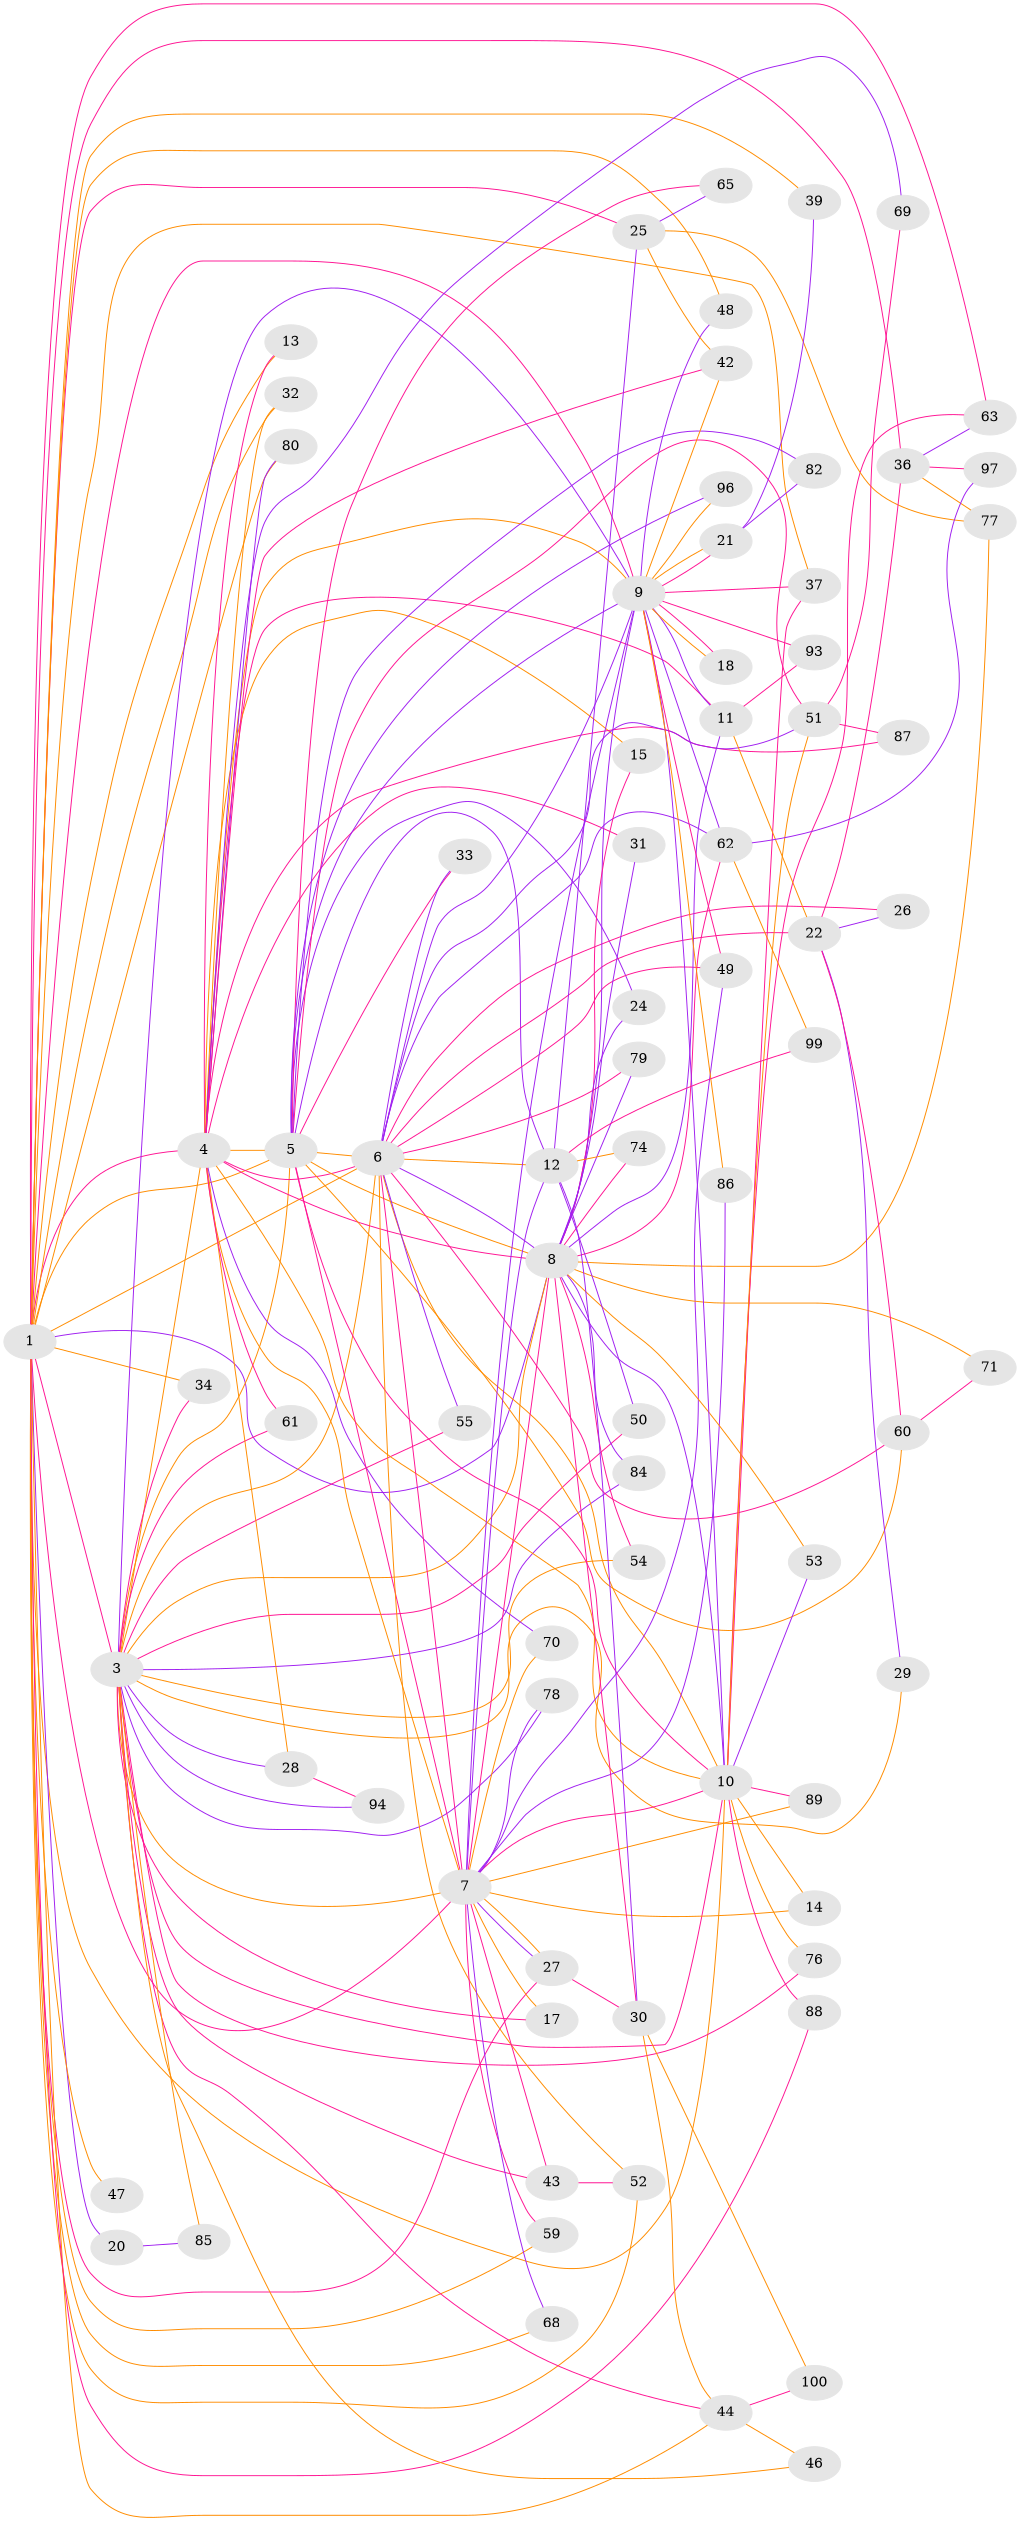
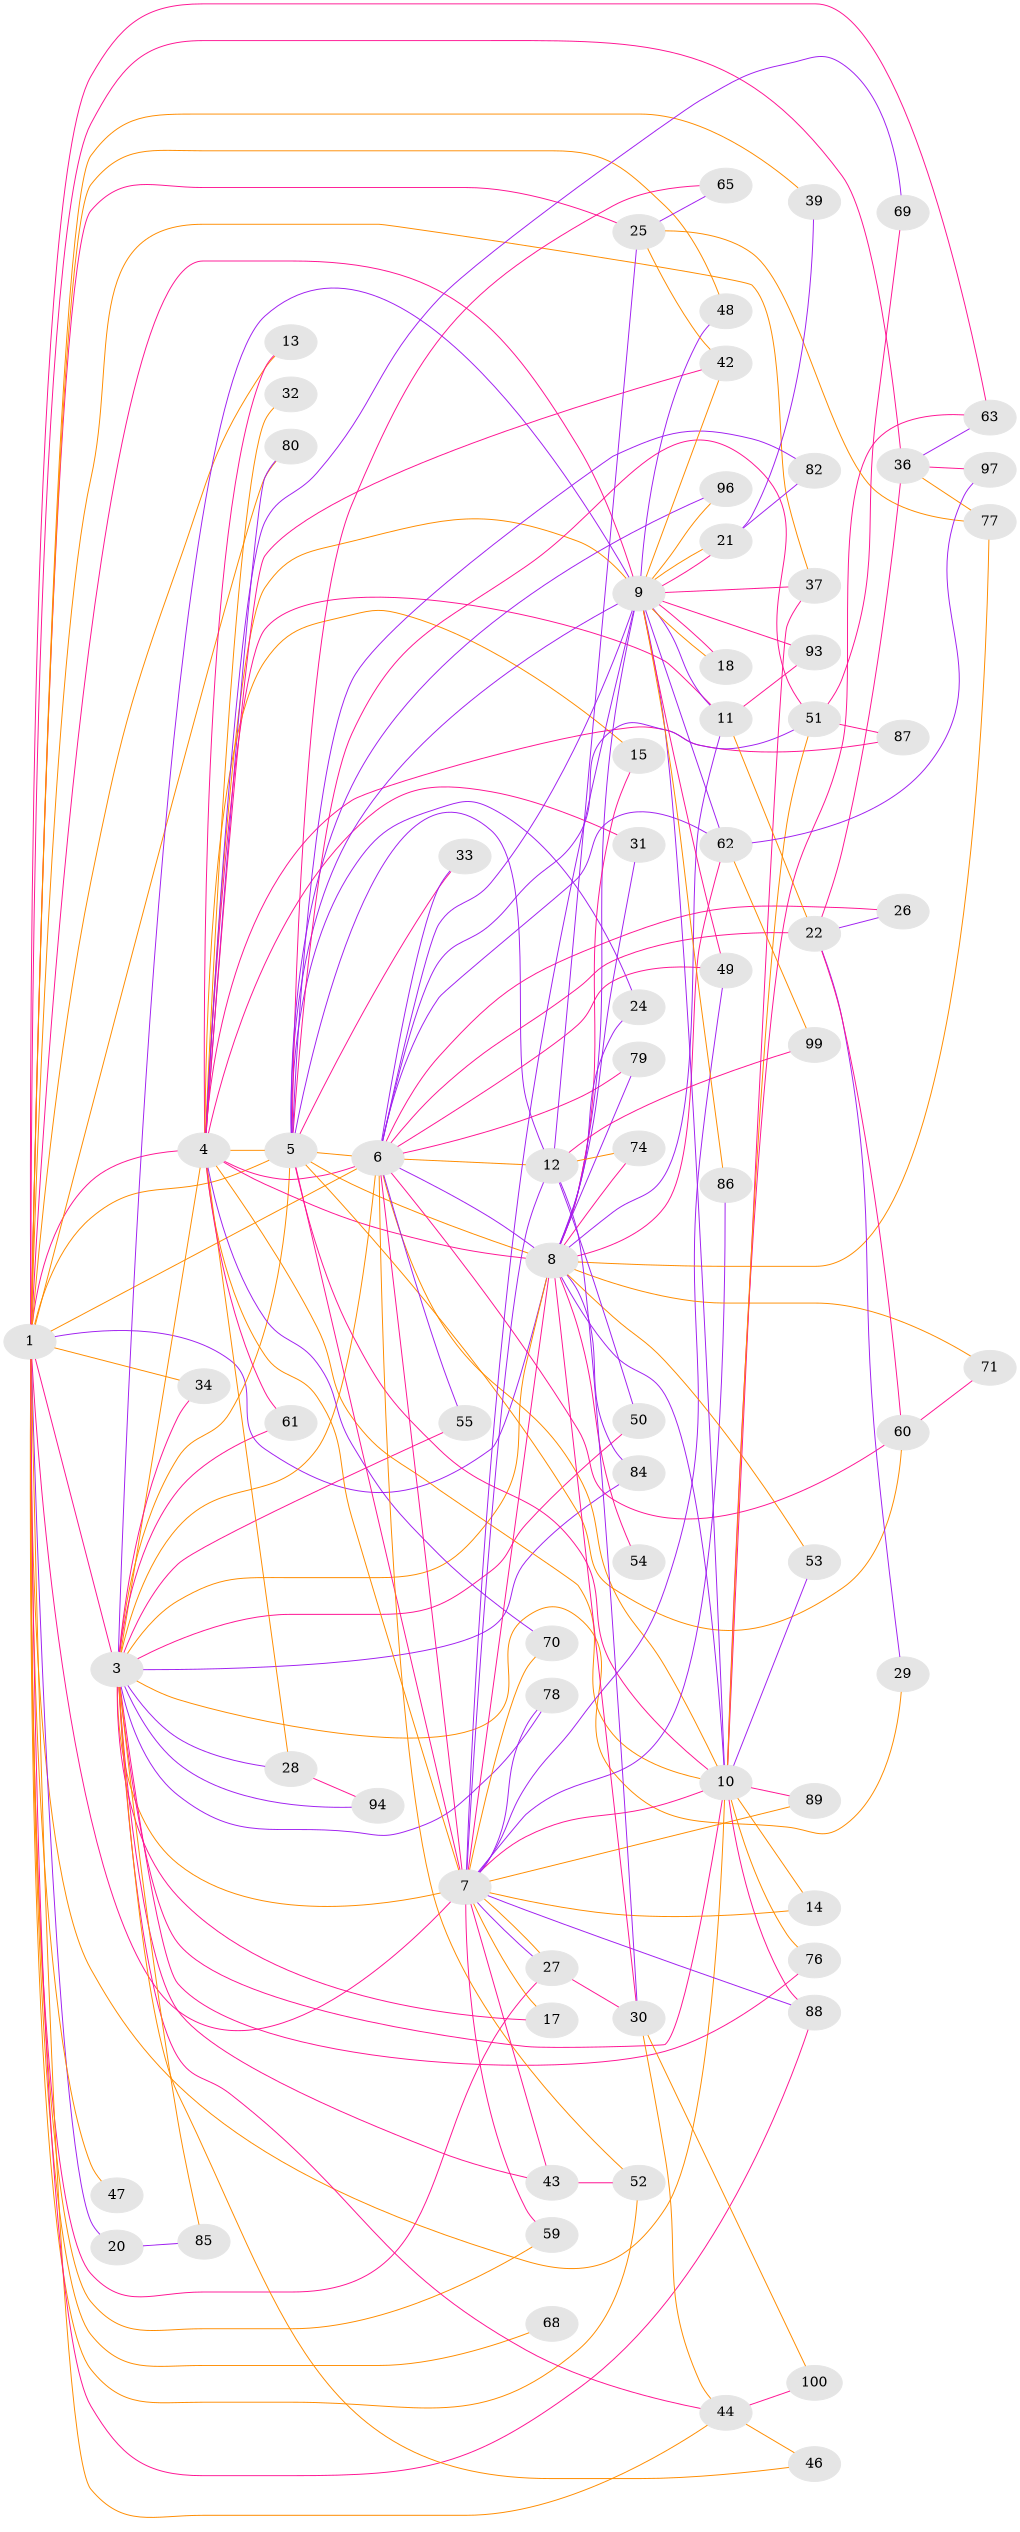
edge "32" -- "1": removed
edge "54" -- "3": removed
edge "7" -- "68": now "7" -- "88"
